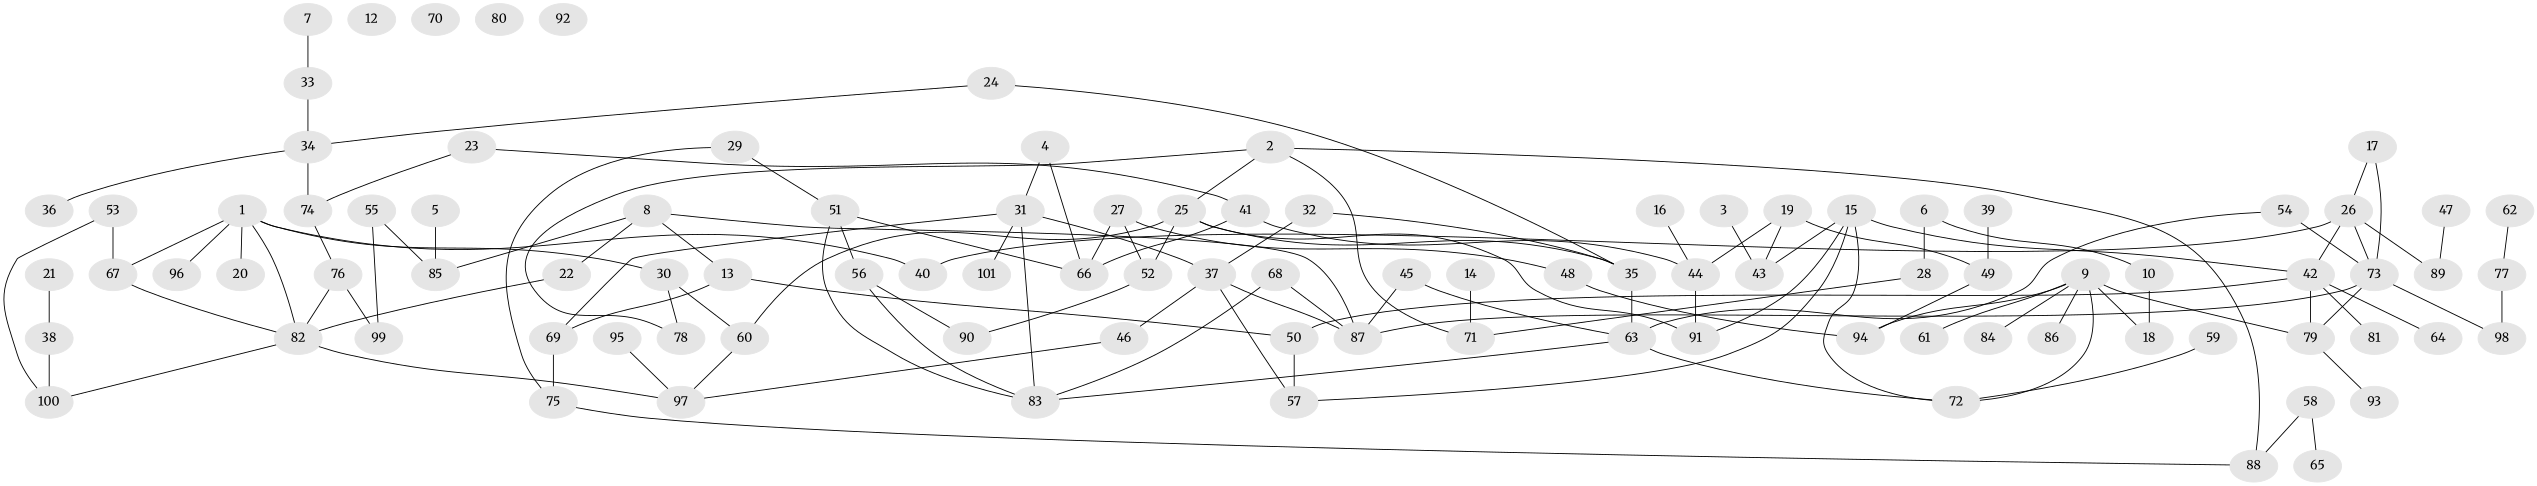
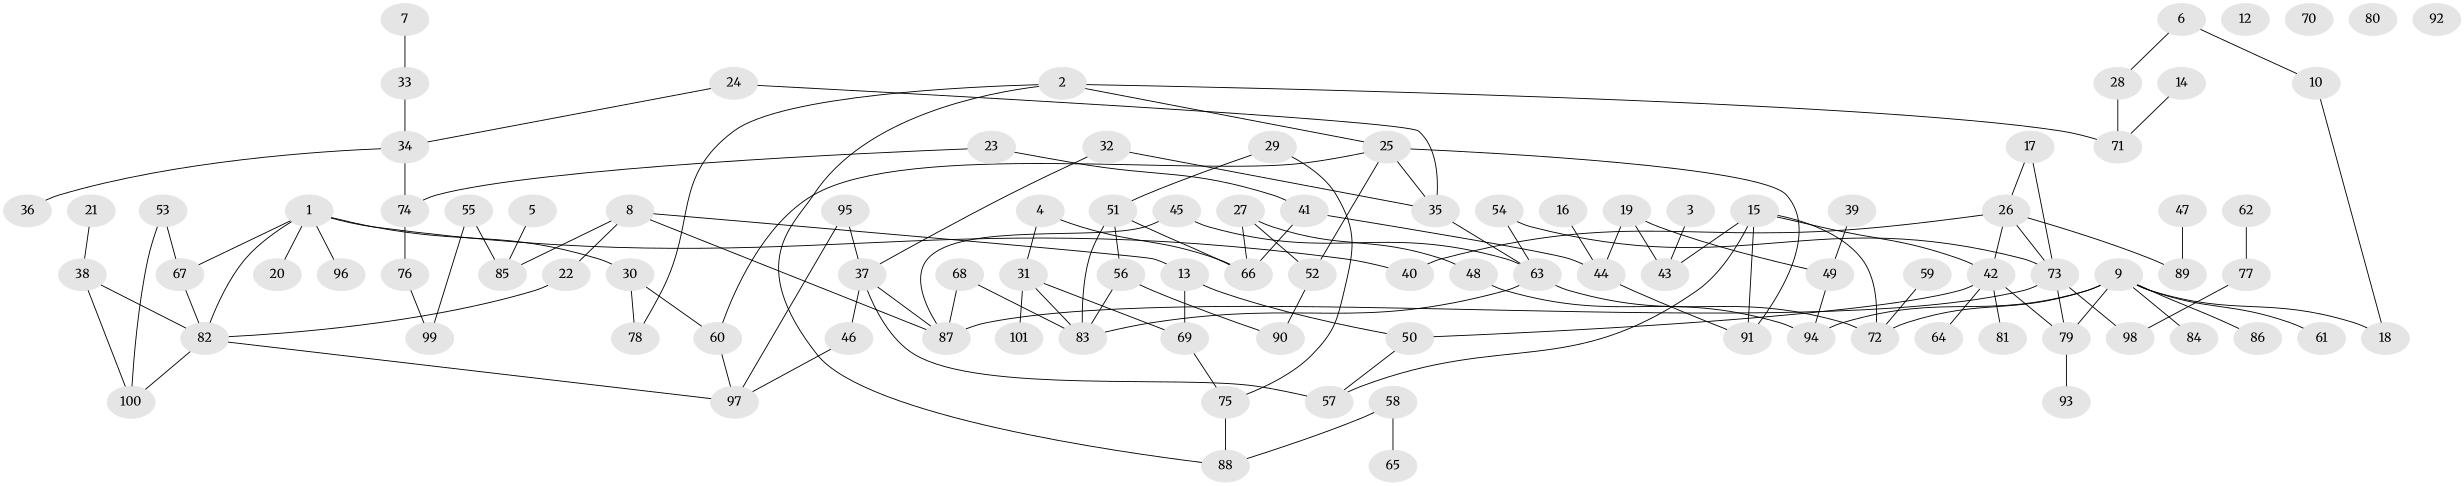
edge "31" -- "37": now "95" -- "37"
edge "76" -- "82": now "38" -- "82"
